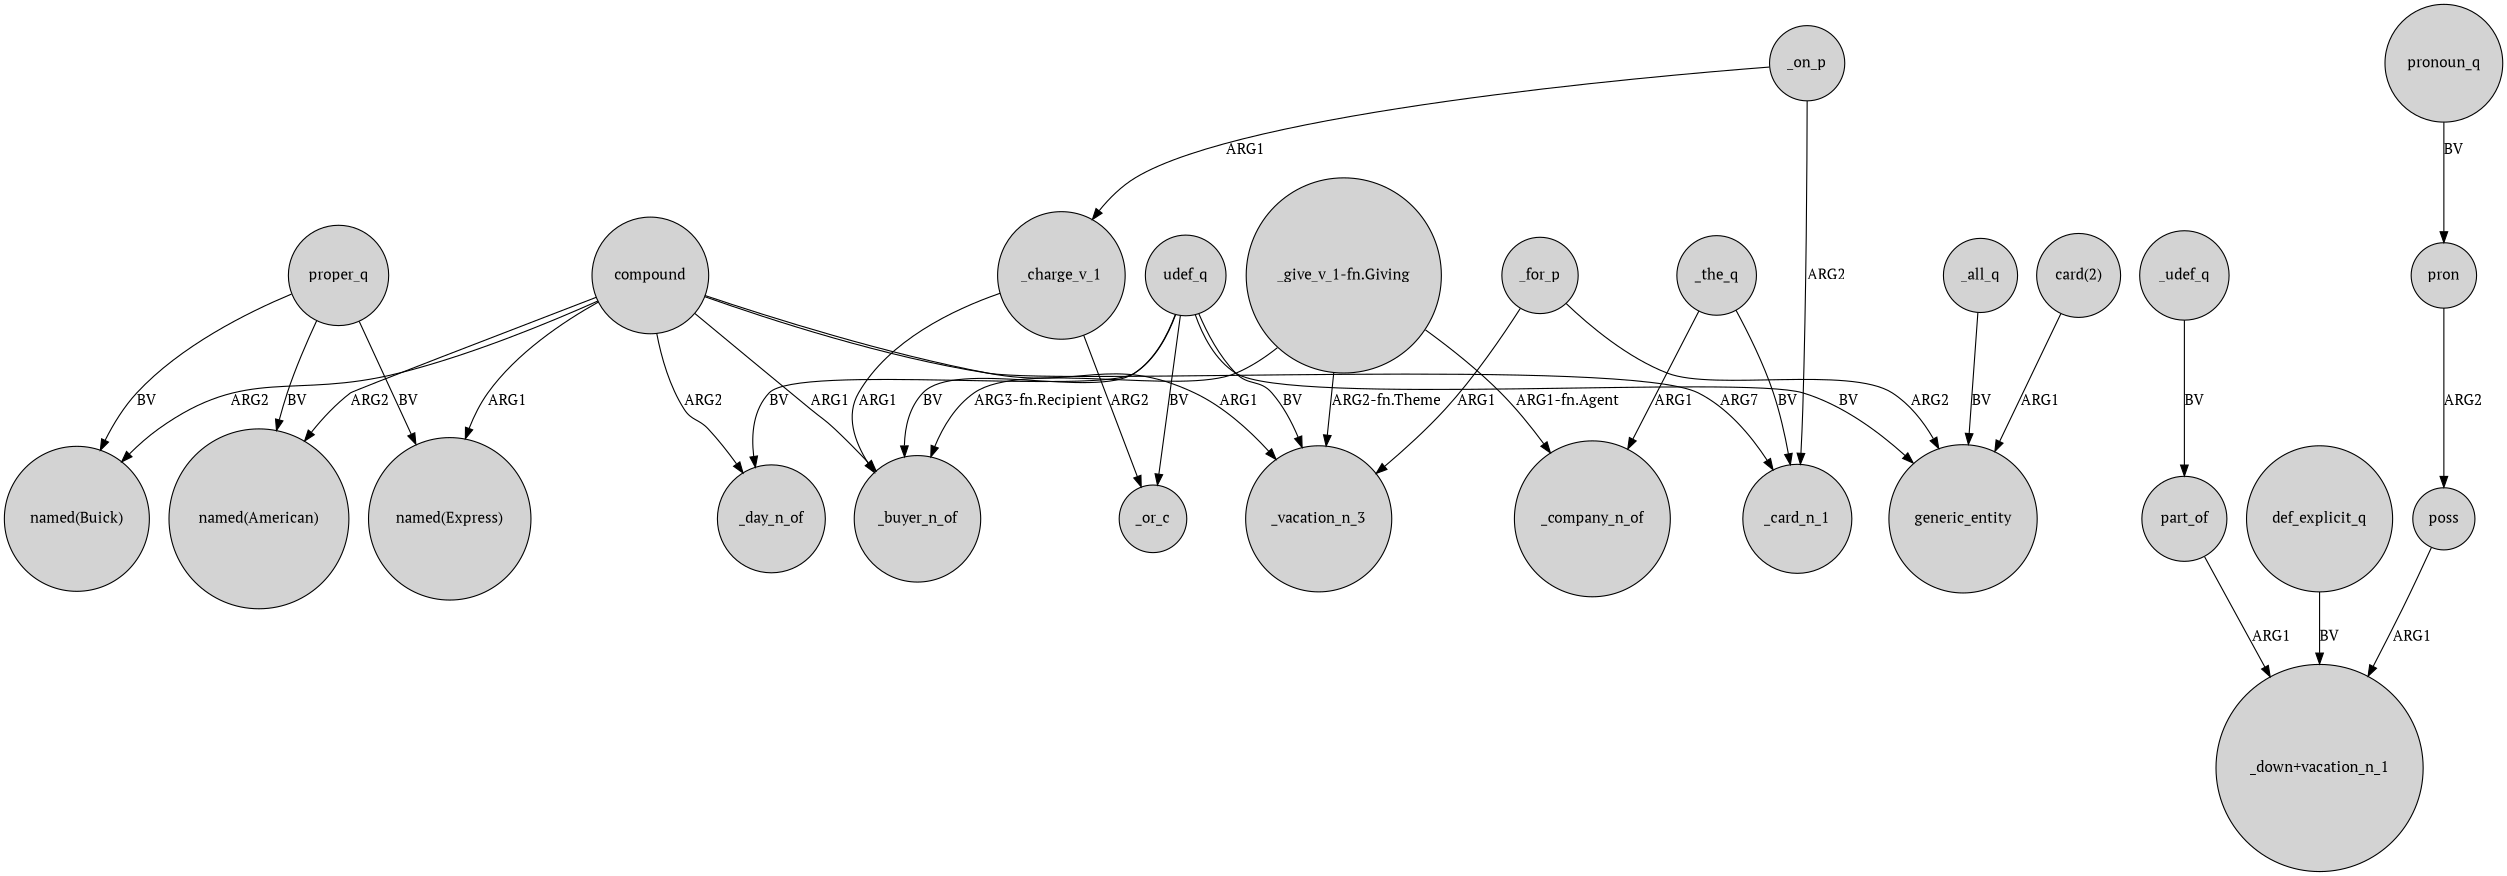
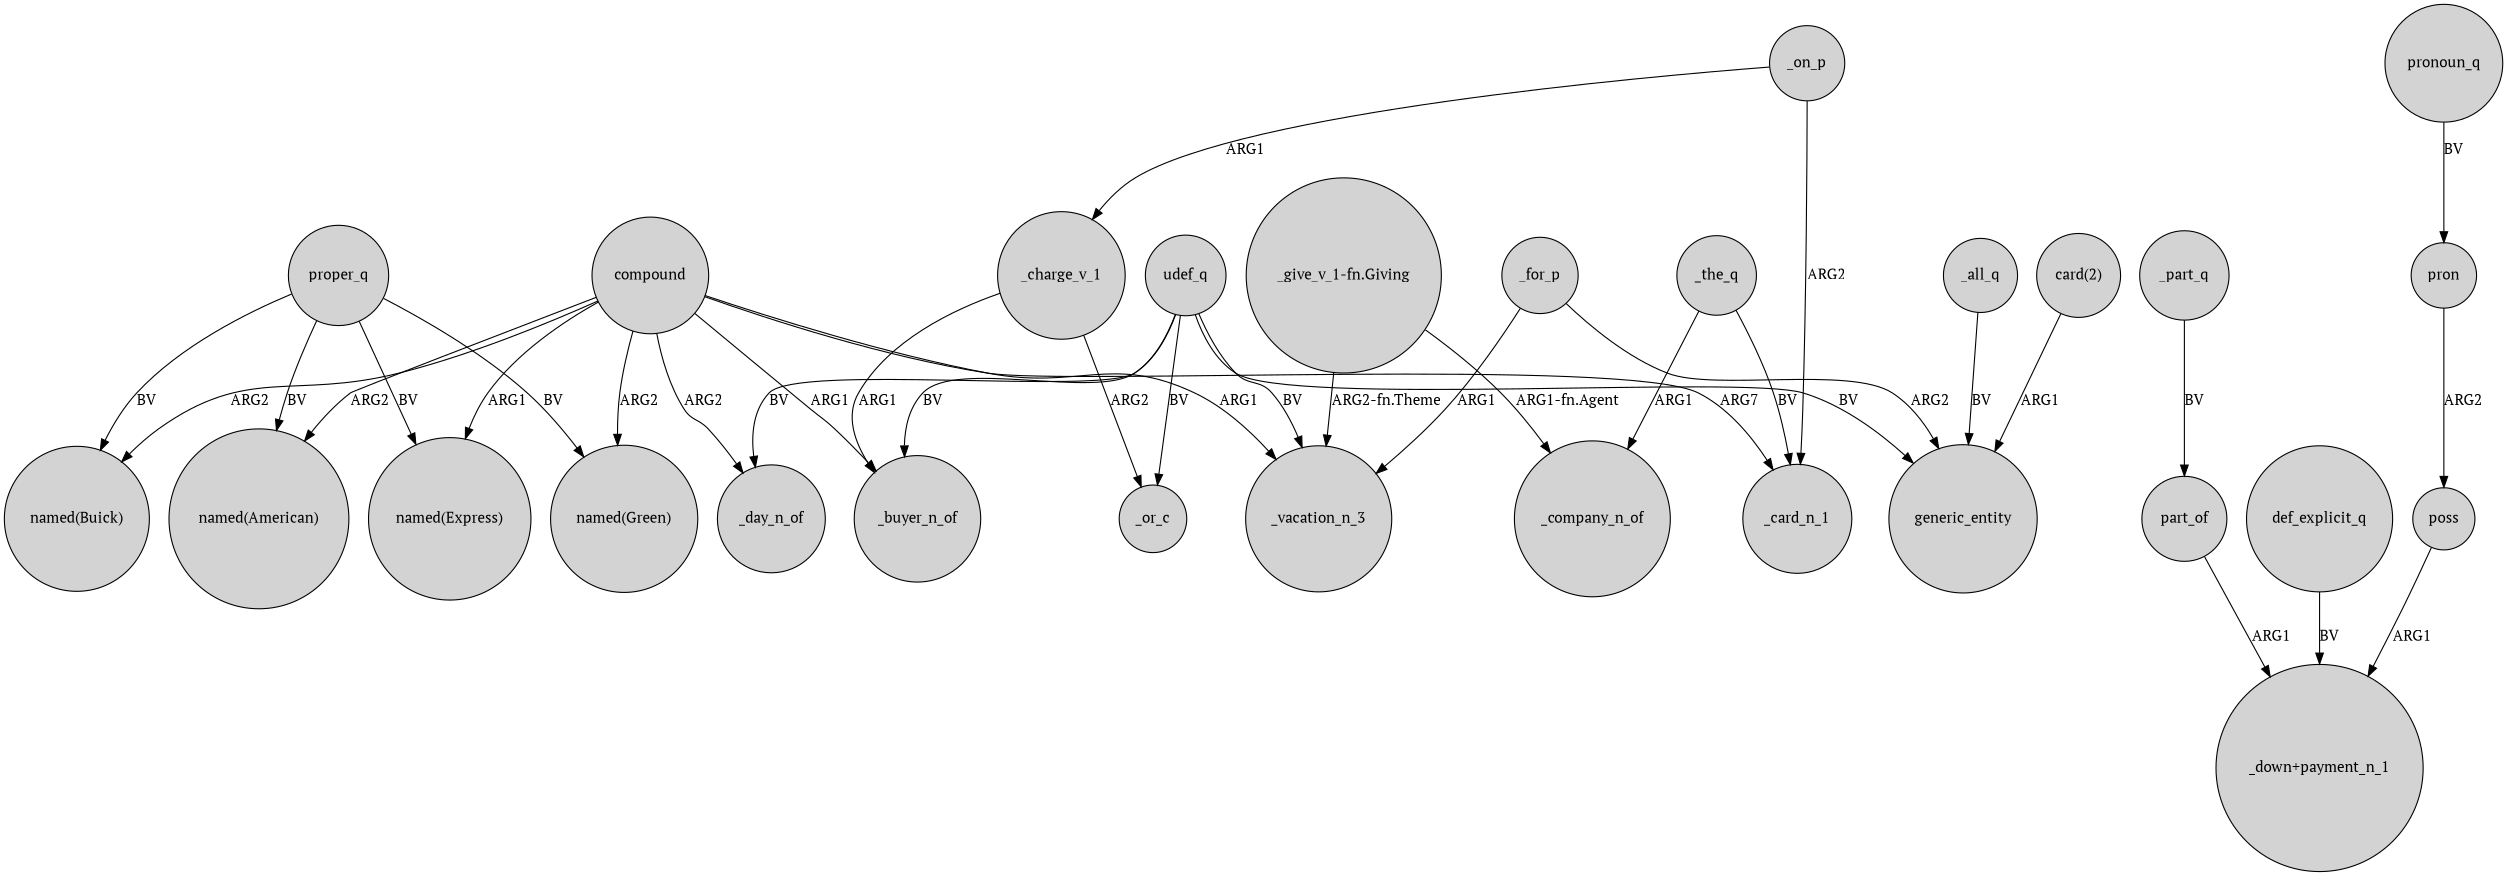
node "_udef_q": label "_udef_q" -> "_part_q"
edge "_give_v_1-fn.Giving" -> "_buyer_n_of": removed, label "ARG3-fn.Recipient"
node "named(Green)": added
node "_down+vacation_n_1": label "_down+vacation_n_1" -> "_down+payment_n_1"
